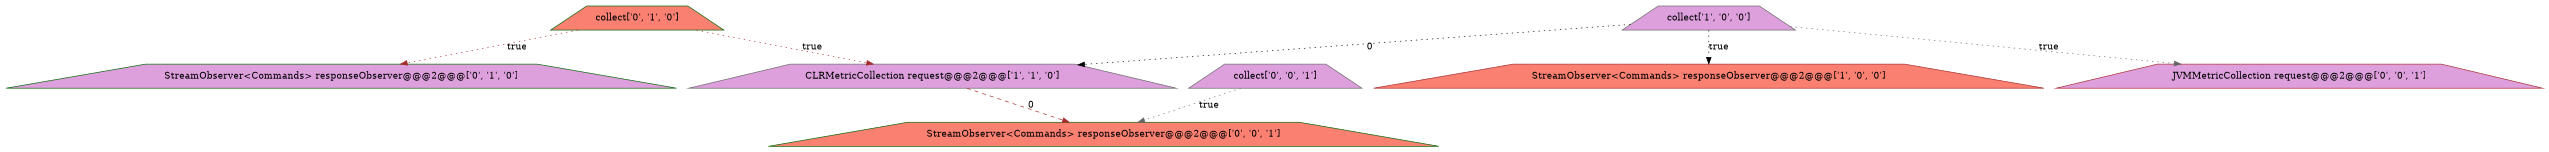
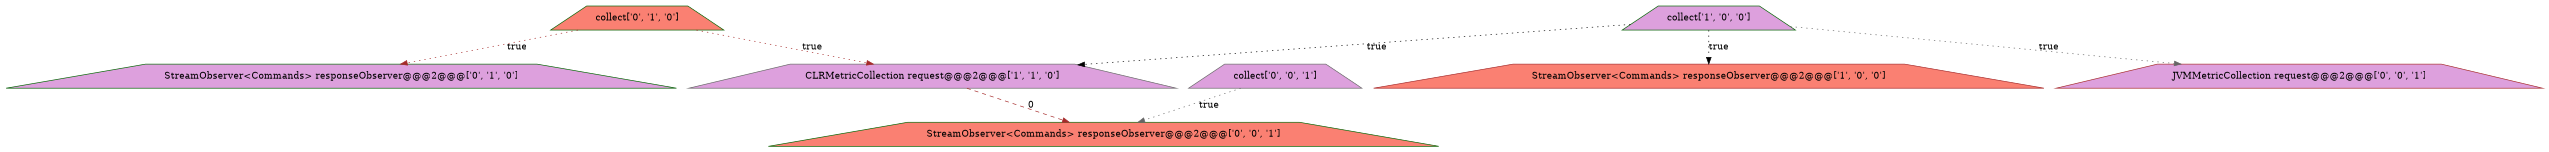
node "collect['1', '0', '0']": color gray40 -> darkgreen
edge "collect['1', '0', '0']" -> "CLRMetricCollection request@@@2@@@['1', '1', '0']": label "0" -> "true"
